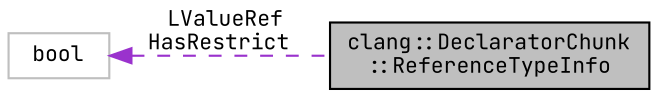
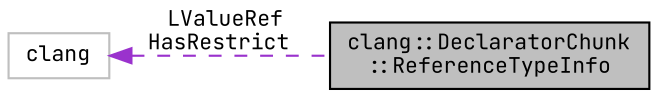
node "bool": label "bool" -> "clang"
